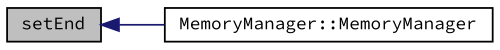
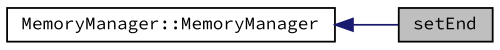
edge "MemoryManager::MemoryManager" -> "setEnd": reversed
